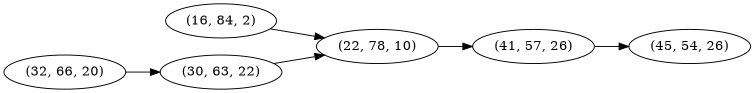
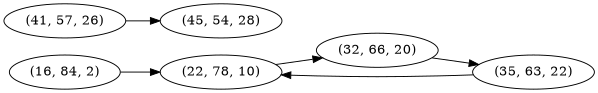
edge "(22, 78, 10)" -> "(41, 57, 26)": now "(22, 78, 10)" -> "(32, 66, 20)"
node "(45, 54, 26)": label "(45, 54, 26)" -> "(45, 54, 28)"
node "(30, 63, 22)": label "(30, 63, 22)" -> "(35, 63, 22)"
